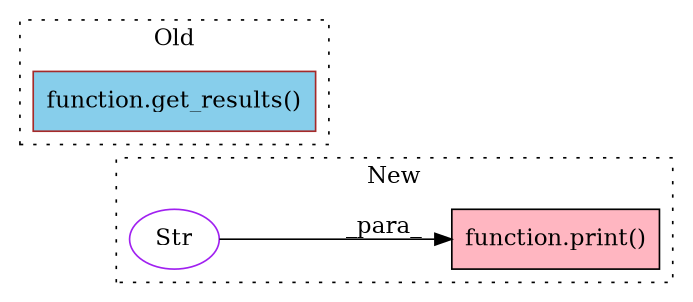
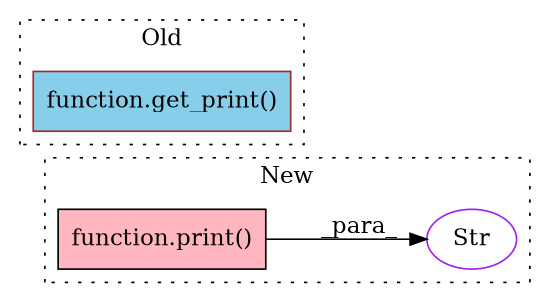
node "function.get_results()": label "function.get_results()" -> "function.get_print()"
edge "Str" -> "function.print()": reversed
